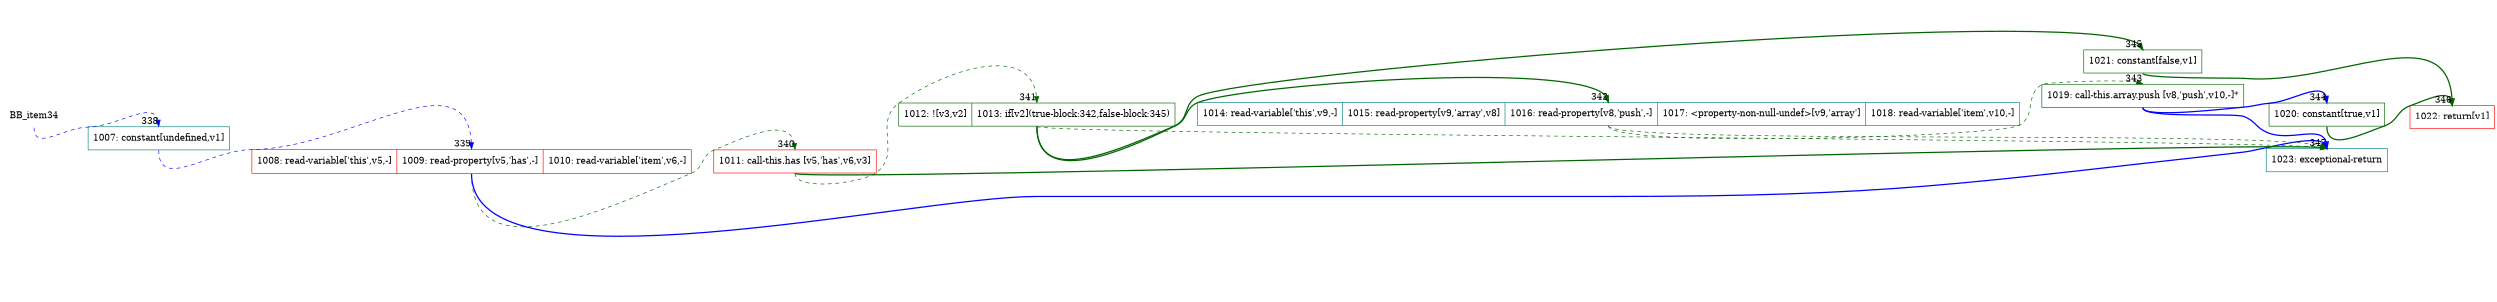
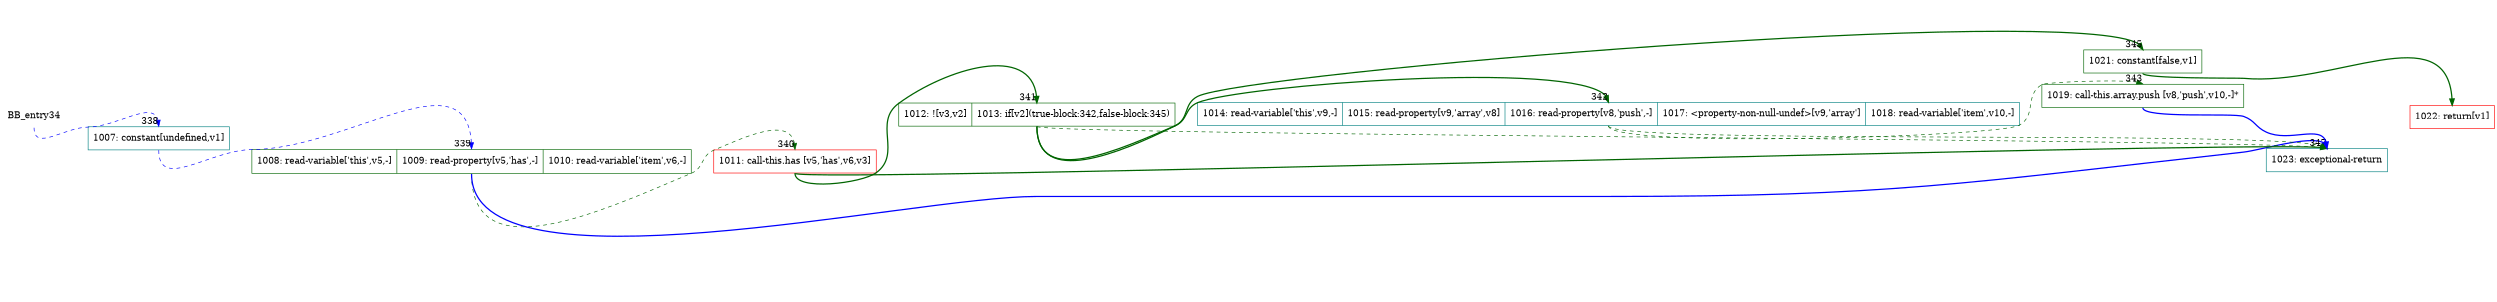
edge "1011: call-this.has [v5,'has',v6,v3]" -> "1012: ![v3,v2]": style dashed -> bold
node "1020: constant[true,v1]": removed
node "BB_item34": label "BB_item34" -> "BB_entry34"
node "1008: read-variable['this',v5,-]": color red -> darkgreen
